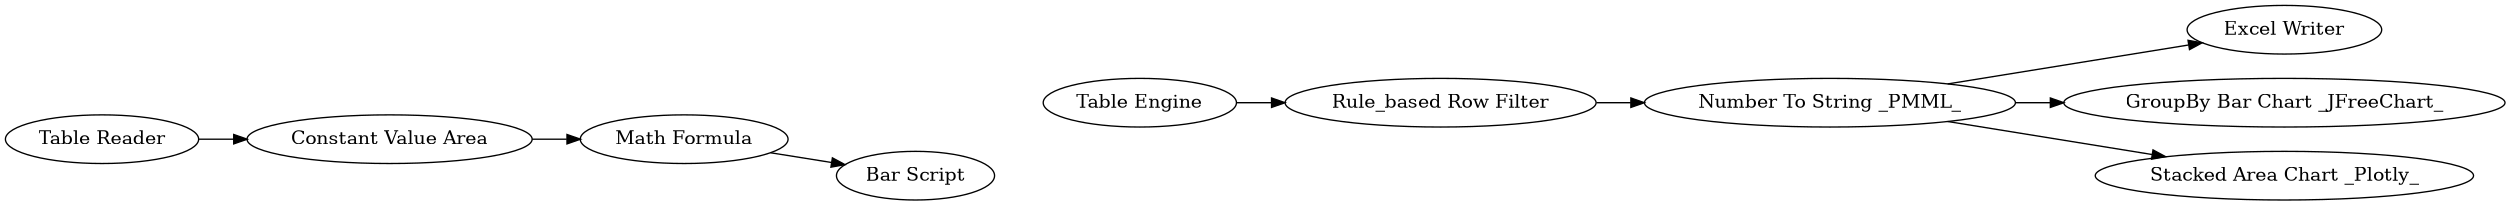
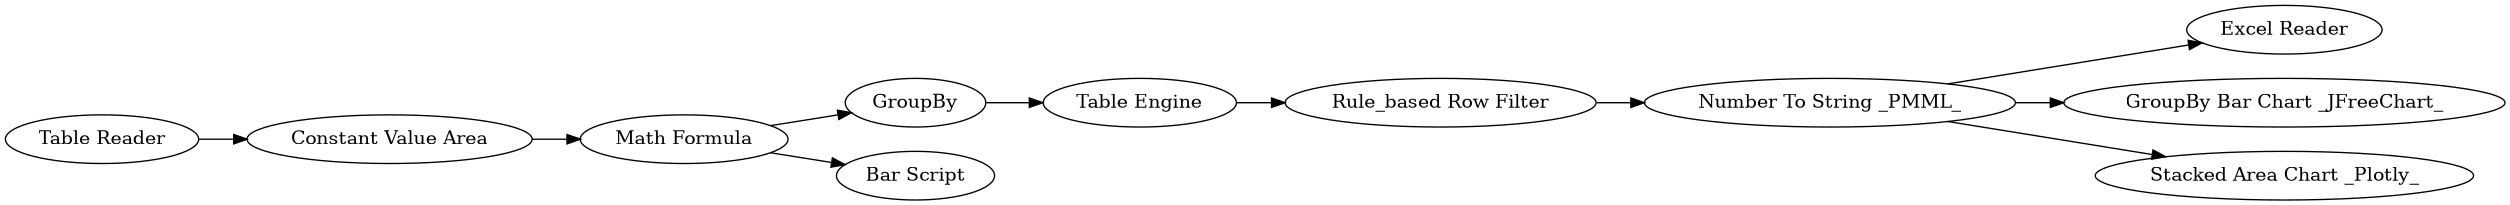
node "Excel Writer": label "Excel Writer" -> "Excel Reader"
node "GroupBy": added
